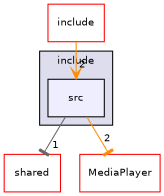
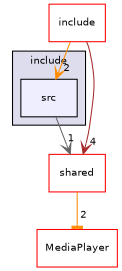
edge "include" -> "shared": added
edge "src" -> "shared": arrowhead tee -> vee
edge "src" -> "MediaPlayer": now "shared" -> "MediaPlayer"
